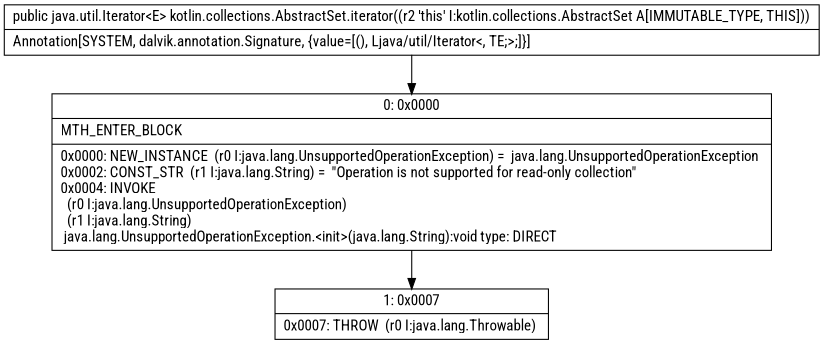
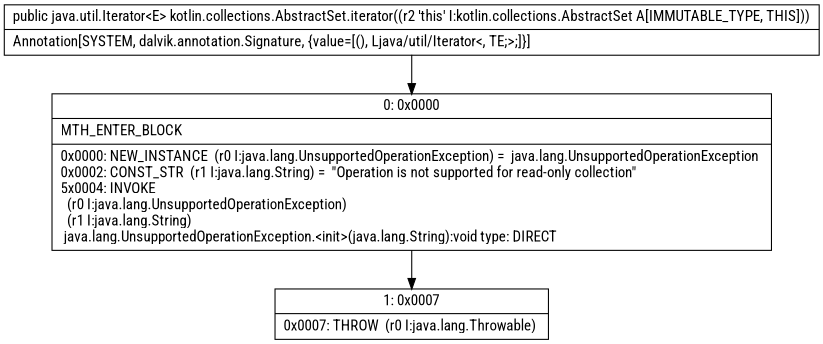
node "0: 0x0000": text "0x0004: INVOKE" -> "5x0004: INVOKE"
